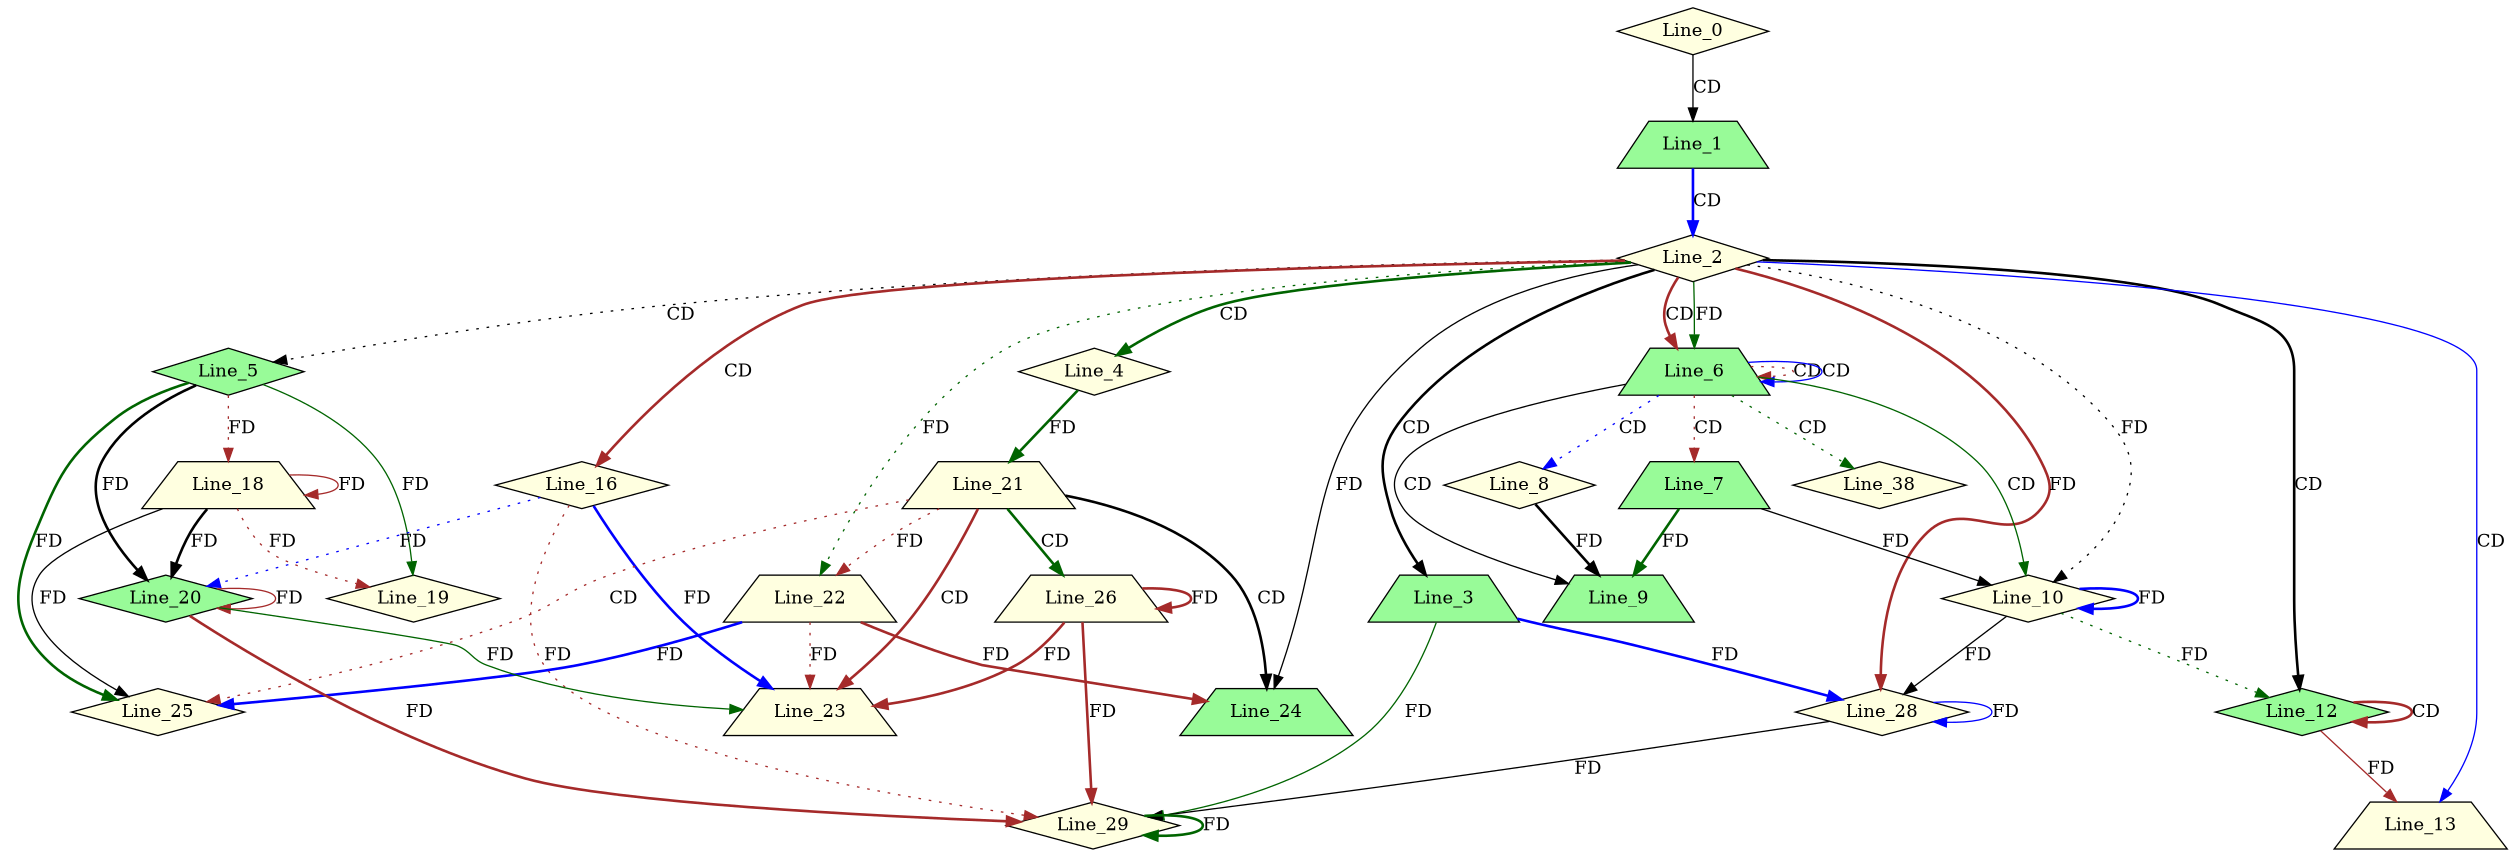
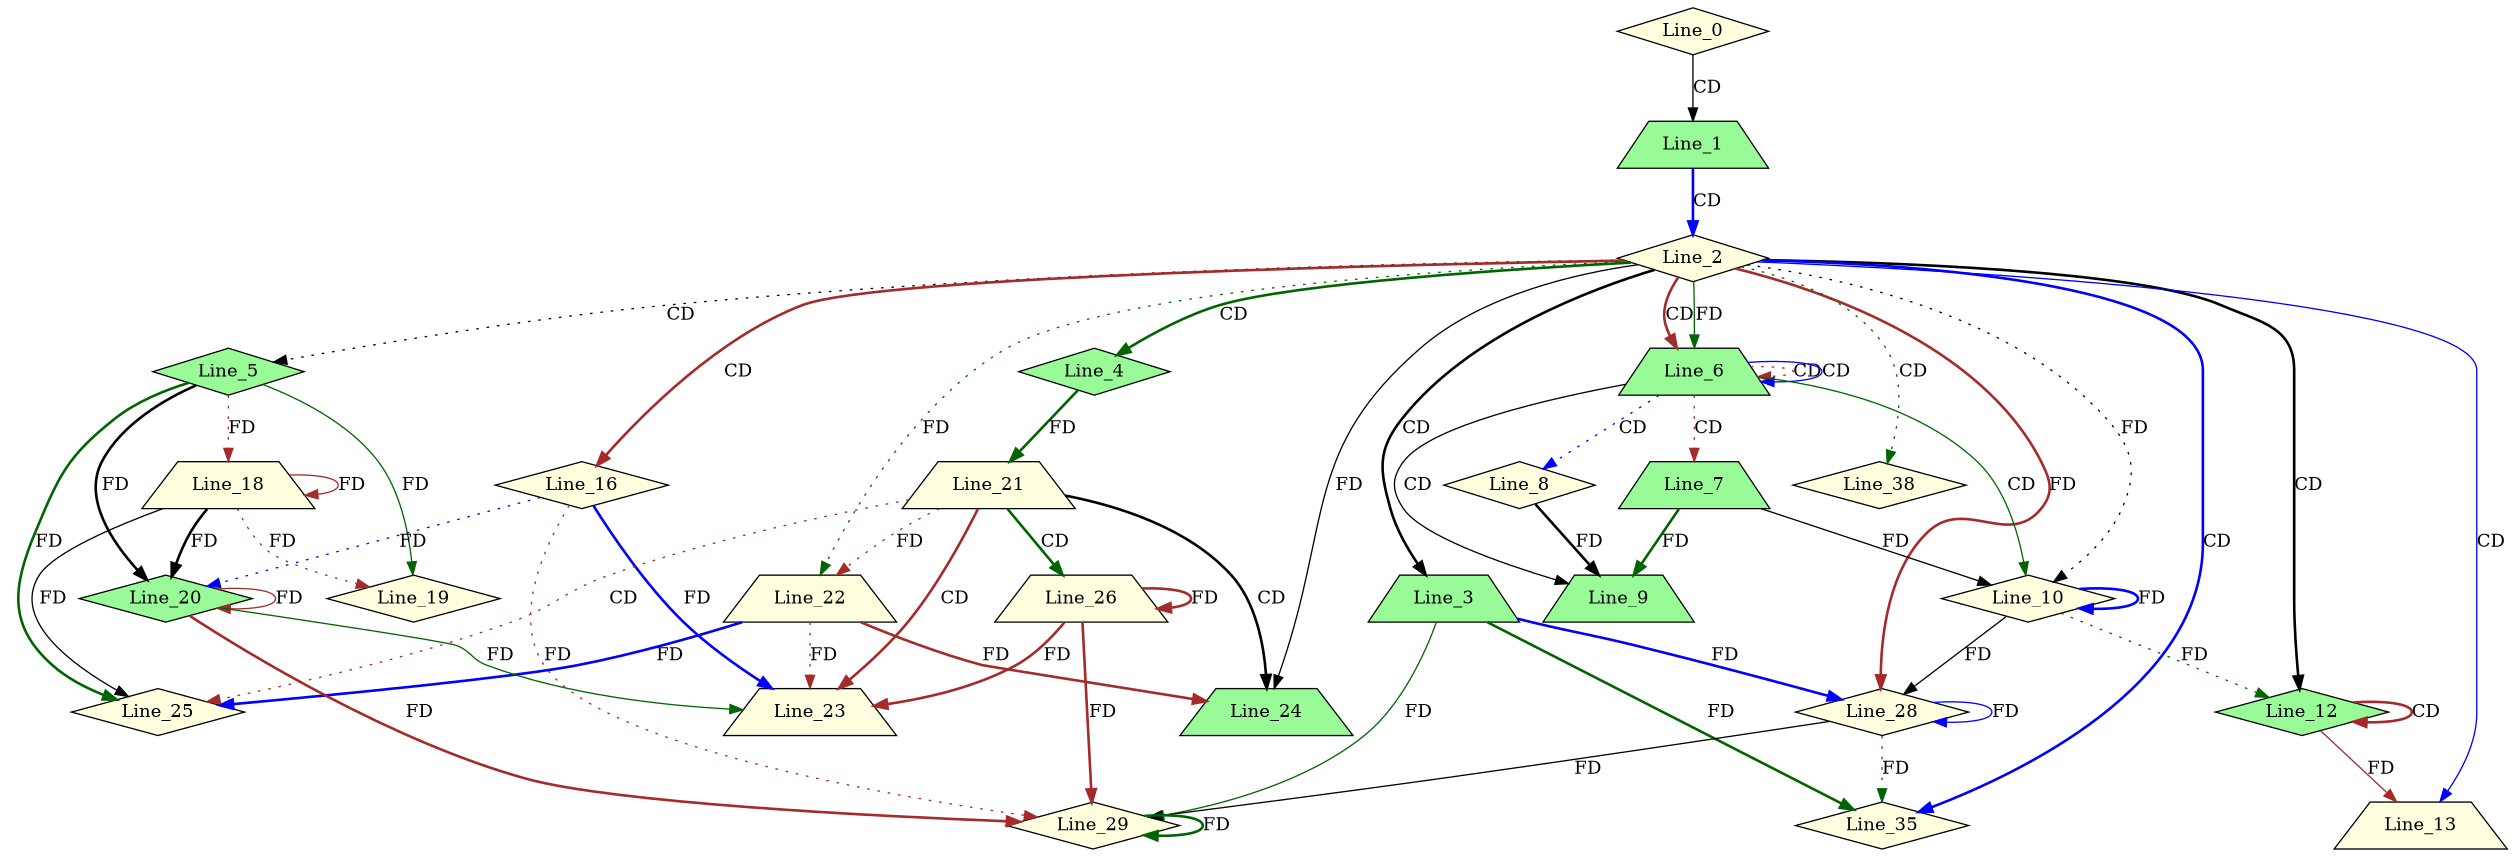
node "Line_4": fillcolor lightyellow -> palegreen
edge "Line_6" -> "Line_38": now "Line_2" -> "Line_38"
node "Line_35": added
